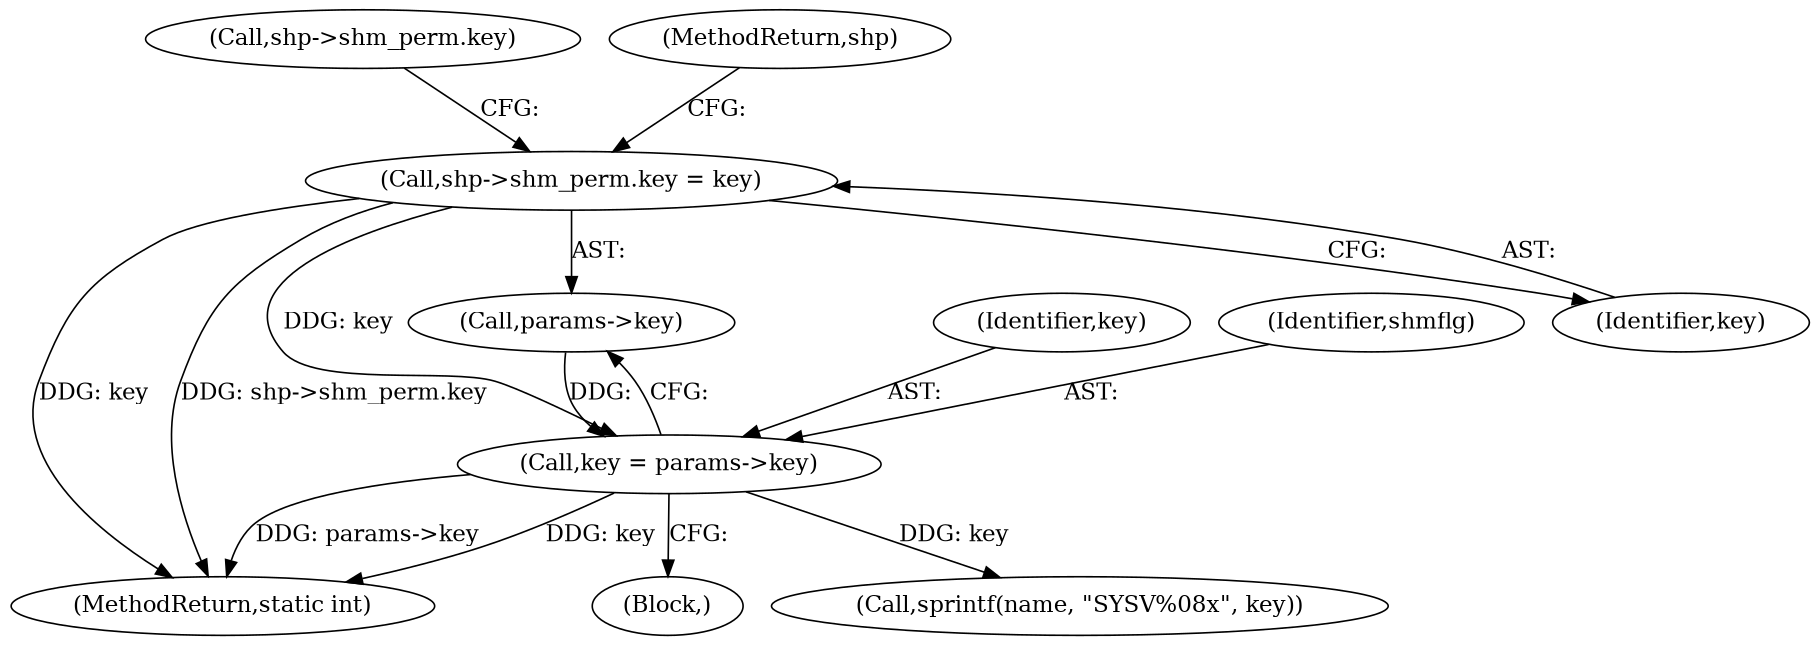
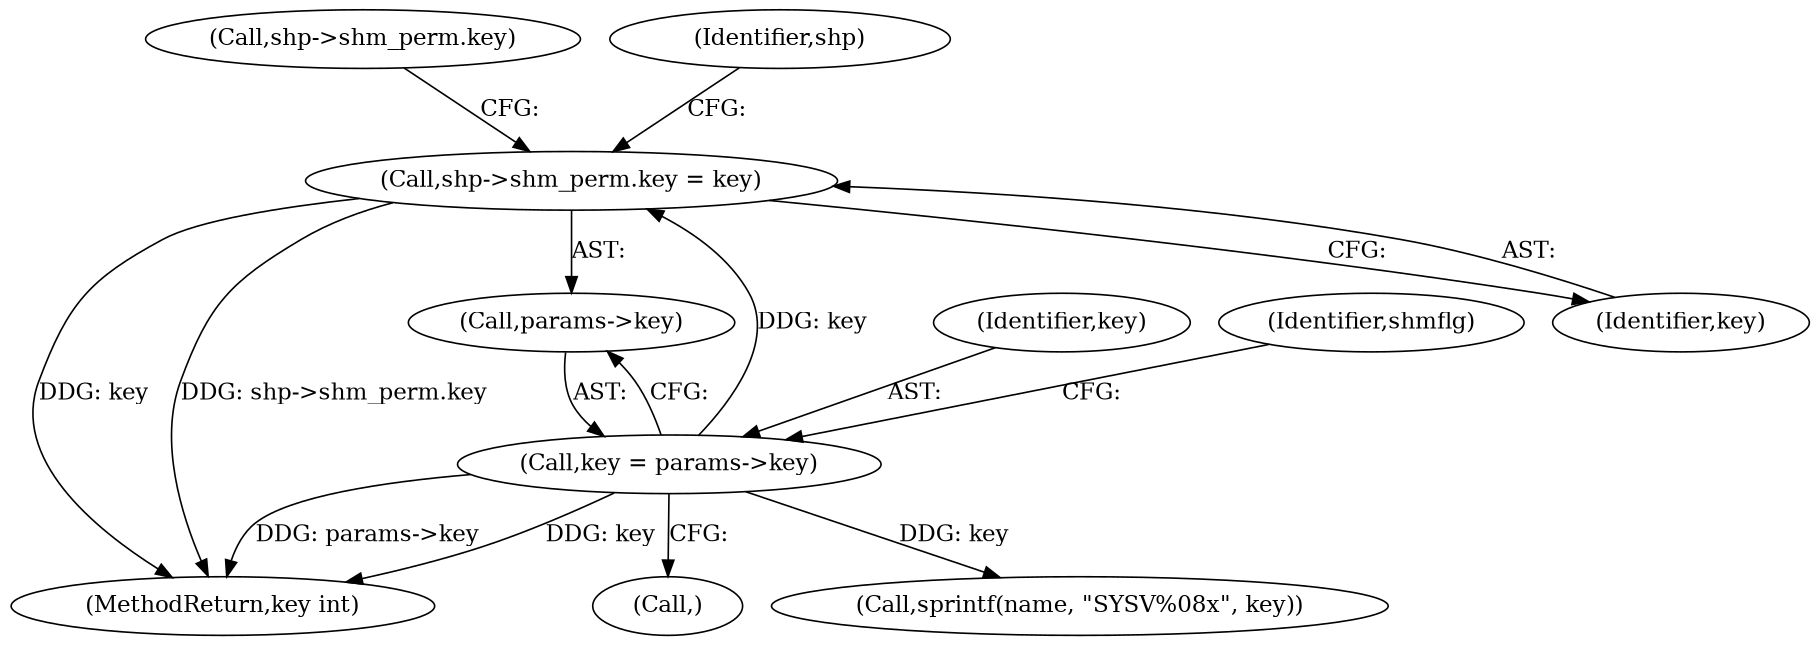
node "(MethodReturn,shp)": label "(MethodReturn,shp)" -> "(Identifier,shp)"
edge "(Call,shp->shm_perm.key = key)" -> "(Call,key = params->key)": reversed
edge "(Call,params->key)" -> "(Call,key = params->key)": label "DDG: " -> "AST: "
edge "(Identifier,shmflg)" -> "(Call,key = params->key)": label "AST: " -> "CFG: "
node "(MethodReturn,static int)": label "(MethodReturn,static int)" -> "(MethodReturn,key int)"
node "(Block,)": label "(Block,)" -> "(Call,)"
